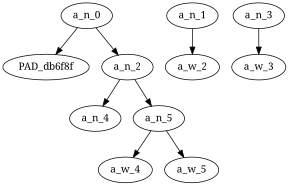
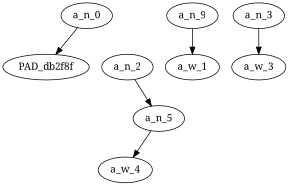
node "a_n_1": label "a_n_1" -> "a_n_9"
edge "a_n_0" -> "a_n_2": removed
node "PAD_db6f8f": label "PAD_db6f8f" -> "PAD_db2f8f"
node "a_w_2": label "a_w_2" -> "a_w_1"
node "a_n_4": removed
node "a_w_5": removed
